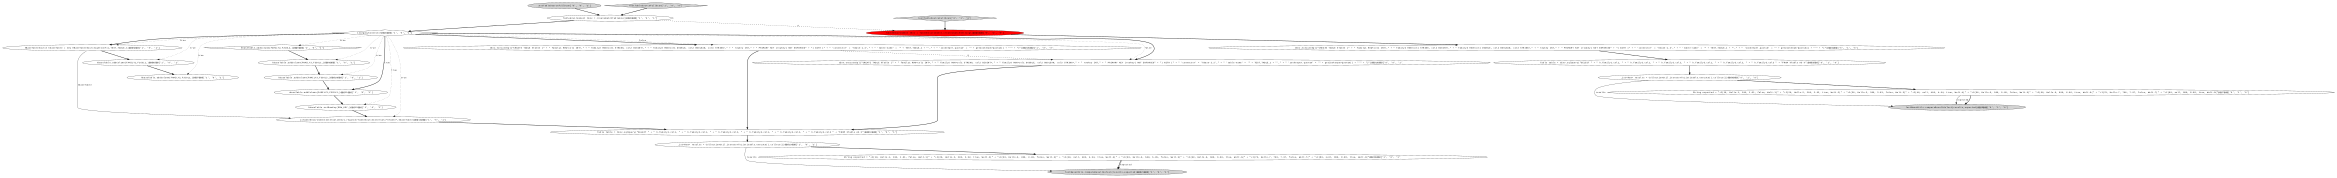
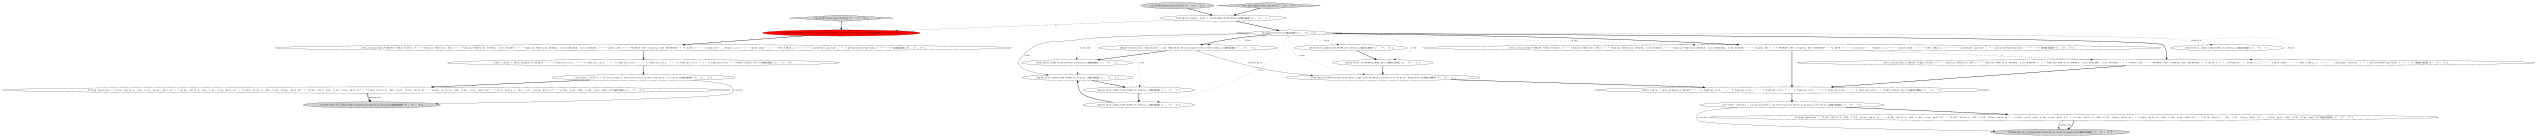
edge "isLegacyConnector@@@4@@@['1', '0', '1']" -> "hbaseTable.addColumn(FAMILY2,F2COL1,)@@@7@@@['1', '0', '1']": style dotted -> solid
edge "isLegacyConnector@@@4@@@['1', '0', '1']" -> "hbaseTable.addColumn(FAMILY1,F1COL1,)@@@6@@@['1', '0', '1']": label "true" -> "expected"
node "hbaseTable.addColumn(FAMILY2,F2COL2,)@@@8@@@['1', '0', '1']": shape diamond -> ellipse
edge "isLegacyConnector@@@4@@@['1', '0', '1']" -> "hbaseTable.addColumn(FAMILY3,F3COL2,)@@@10@@@['1', '0', '1']": label "true" -> "results"
edge "hbaseTable.addColumn(FAMILY3,F3COL1,)@@@9@@@['1', '0', '1']" -> "hbaseTable.addColumn(FAMILY3,F3COL2,)@@@10@@@['1', '0', '1']": now "hbaseTable.addColumn(FAMILY3,F3COL1,)@@@9@@@['1', '0', '1']" -> "hbaseTable.addColumn(FAMILY2,F2COL1,)@@@7@@@['1', '0', '1']"
edge "hbaseTable.addColumn(FAMILY1,F1COL1,)@@@6@@@['1', '0', '1']" -> "hbaseTable.addColumn(FAMILY2,F2COL1,)@@@7@@@['1', '0', '1']": style bold -> dotted
edge "isLegacyConnector@@@4@@@['1', '0', '1']" -> "hbaseTable.addColumn(FAMILY3,F3COL3,)@@@11@@@['1', '0', '1']": style bold -> dotted
edge "hbaseTable.addColumn(FAMILY3,F3COL2,)@@@10@@@['1', '0', '1']" -> "hbaseTable.addColumn(FAMILY3,F3COL3,)@@@11@@@['1', '0', '1']": removed
edge "hbaseTable.addColumn(FAMILY2,F2COL1,)@@@7@@@['1', '0', '1']" -> "hbaseTable.addColumn(FAMILY2,F2COL2,)@@@8@@@['1', '0', '1']": added
